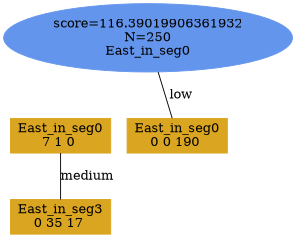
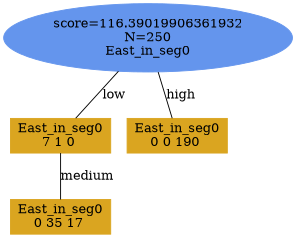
edge "score=116.39019906361932 N=250 East_in_seg0" -- "East_in_seg0 7 1 0": added, label "low"
edge "score=116.39019906361932 N=250 East_in_seg0" -- "East_in_seg0 0 0 190": label "low" -> "high"
node "East_in_seg3 0 35 17": label "East_in_seg3 0 35 17" -> "East_in_seg0 0 35 17"
